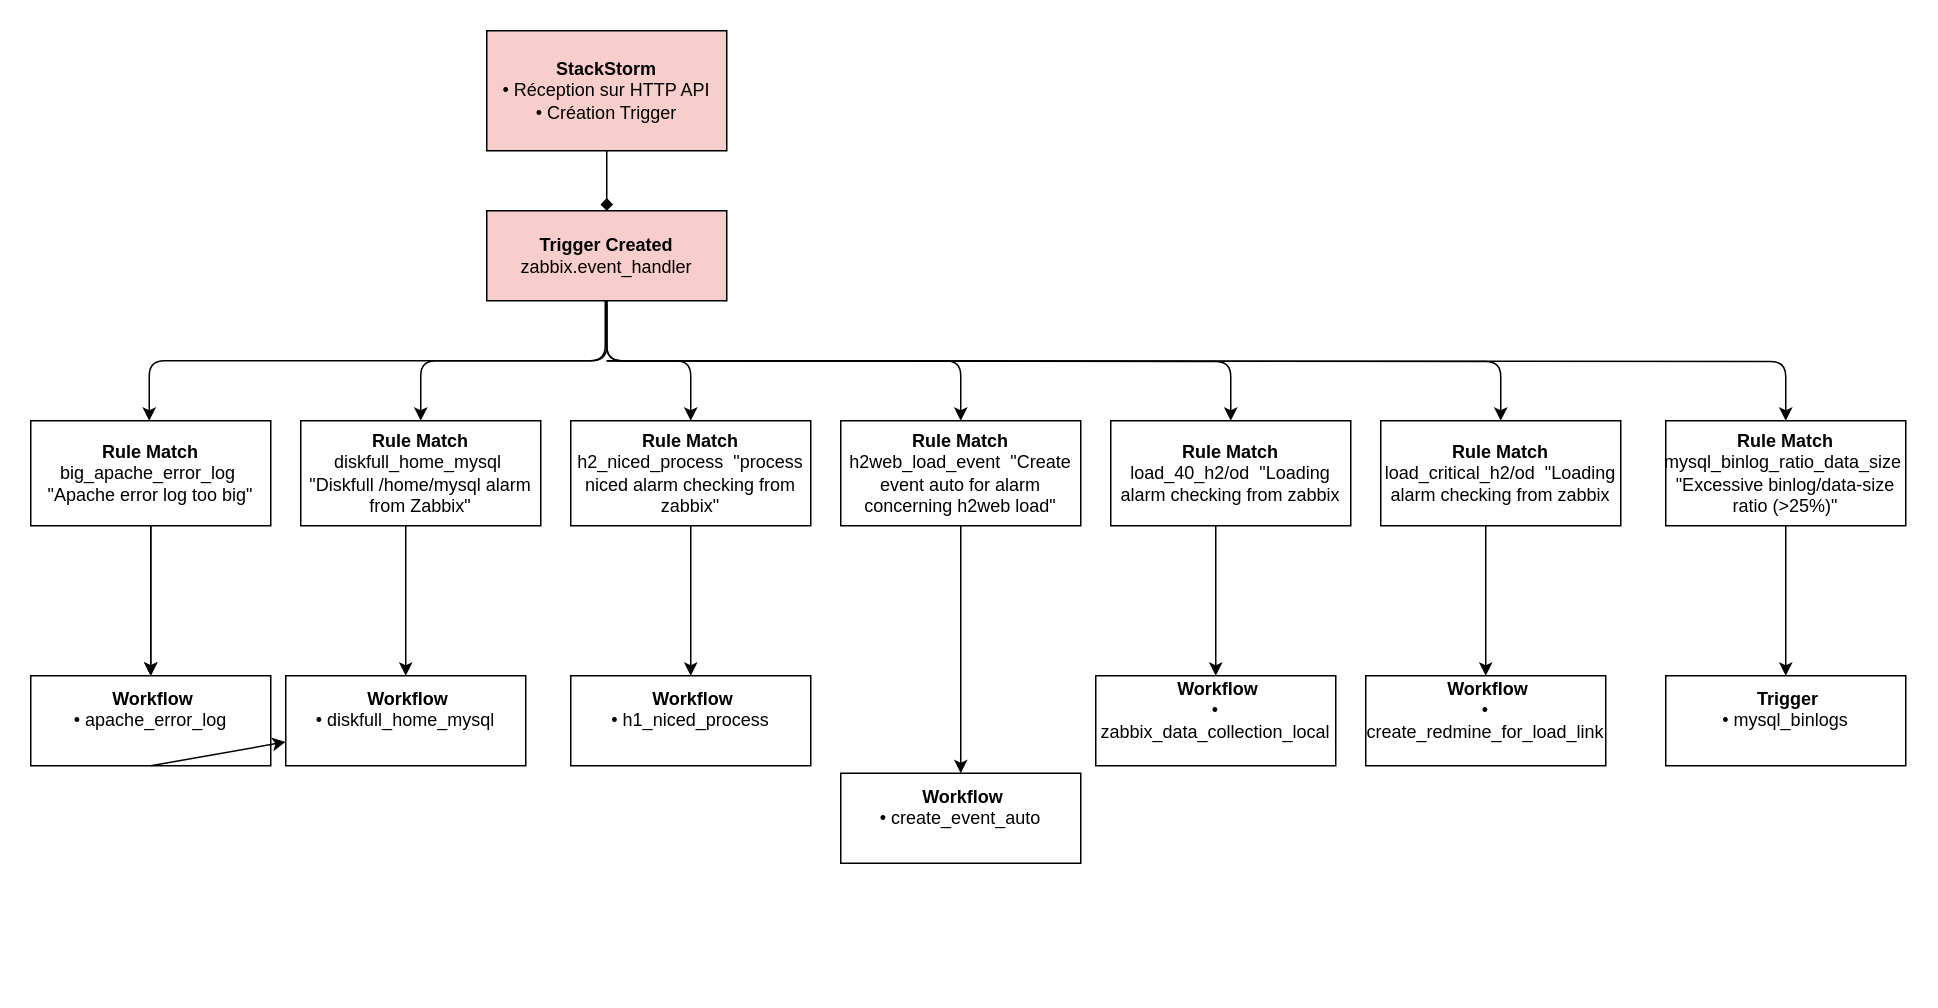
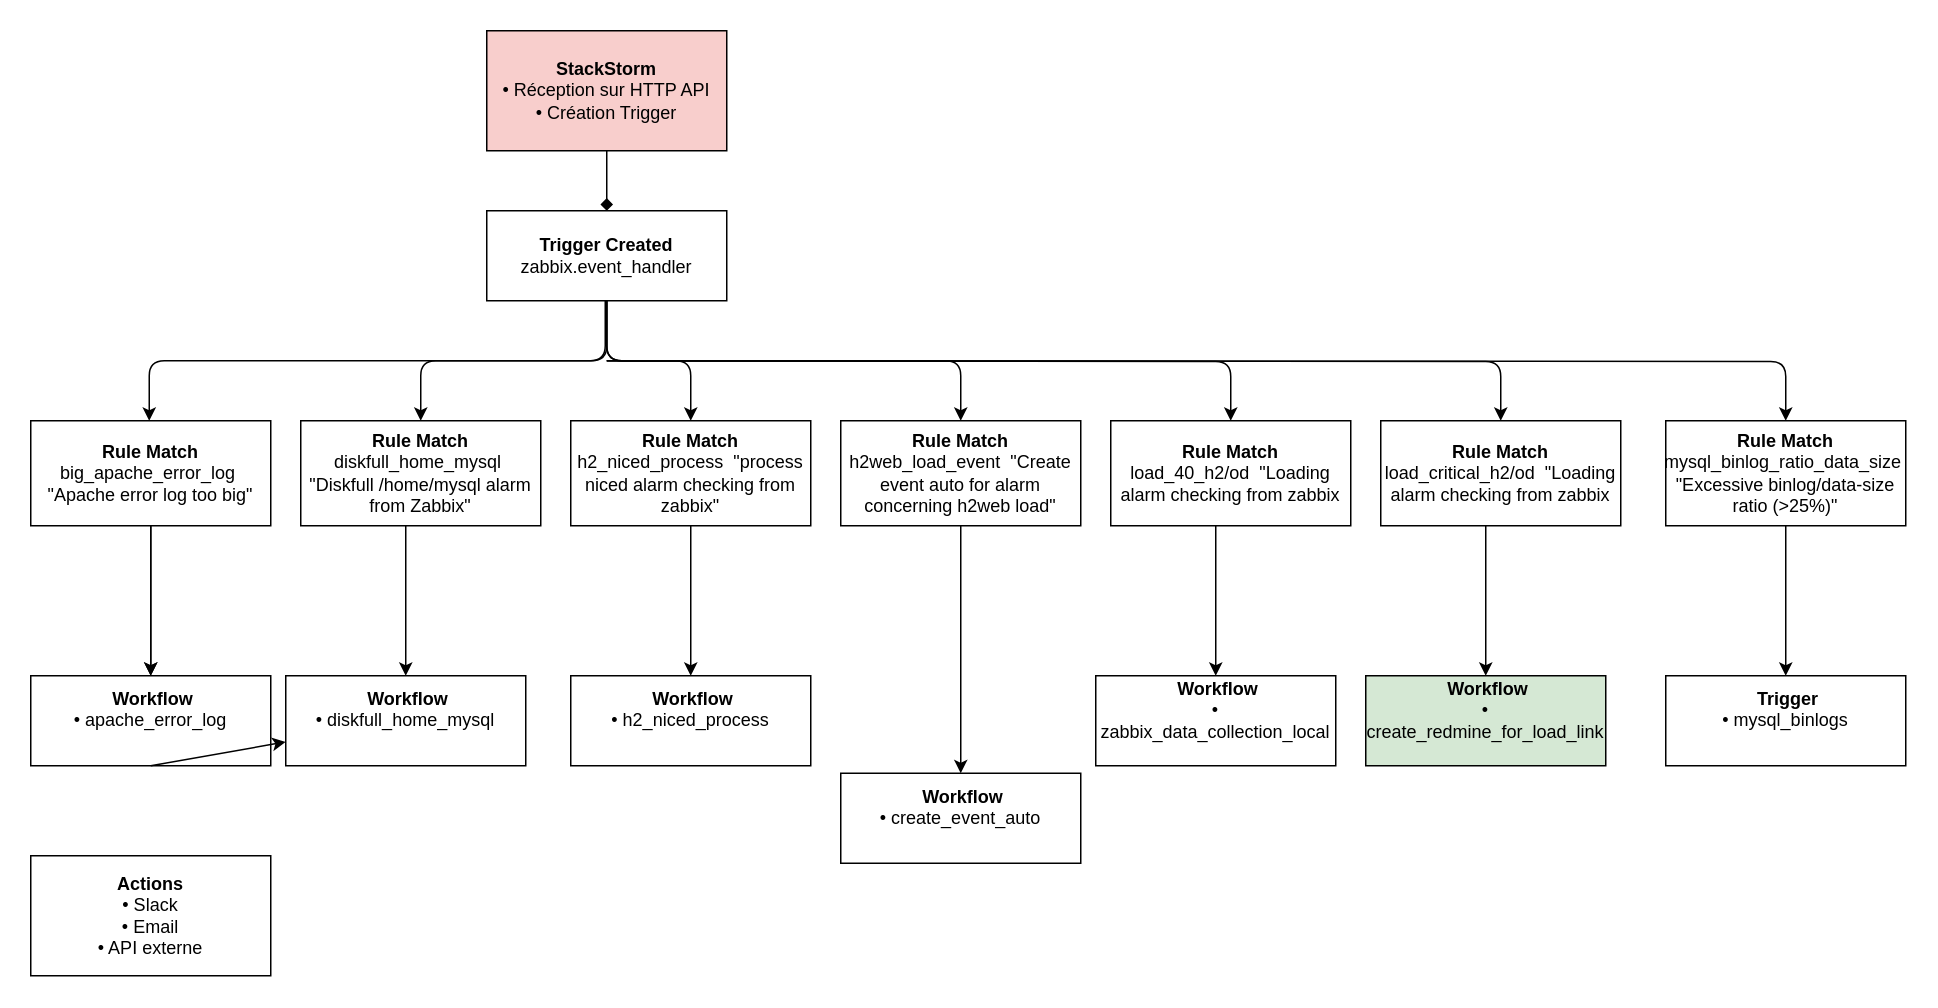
node "Trigger Created zabbix.event_handler": fillcolor #f8cecc -> #ffffff
node "Workflow • h1_niced_process": label "Workflow • h1_niced_process" -> "Workflow • h2_niced_process"
node "Workflow • create_redmine_for_load_link": fillcolor #ffffff -> #d5e8d4
node "Actions • Slack • Email • API externe": added
